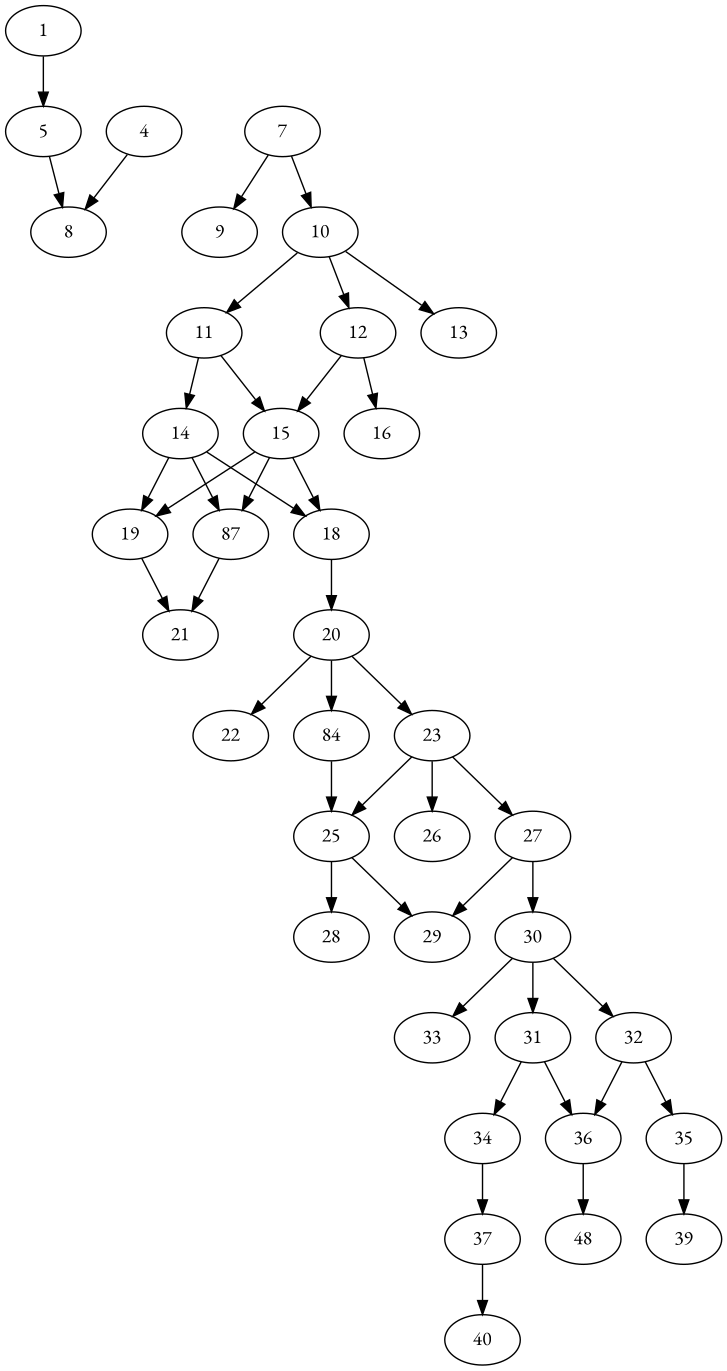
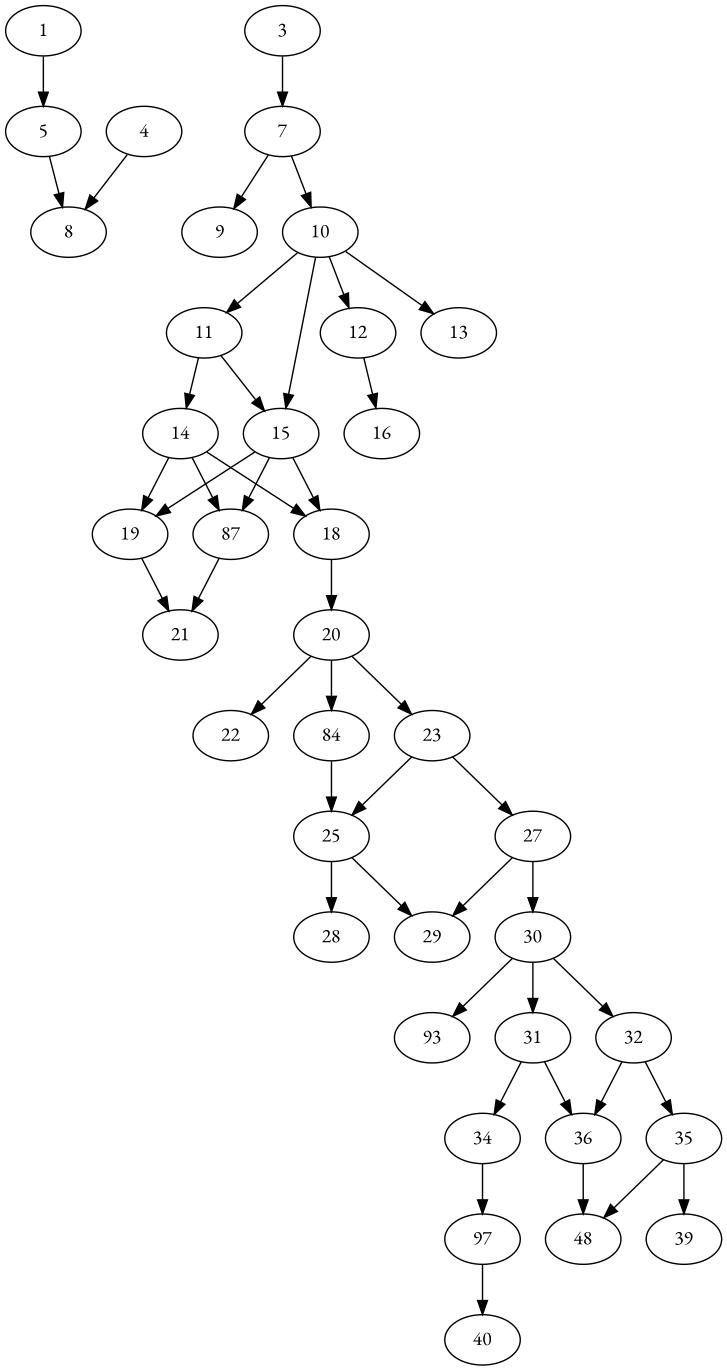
node "3": added
edge "12" -> "15": now "10" -> "15"
node "26": removed
node "33": label "33" -> "93"
edge "35" -> "48": added
node "37": label "37" -> "97"
